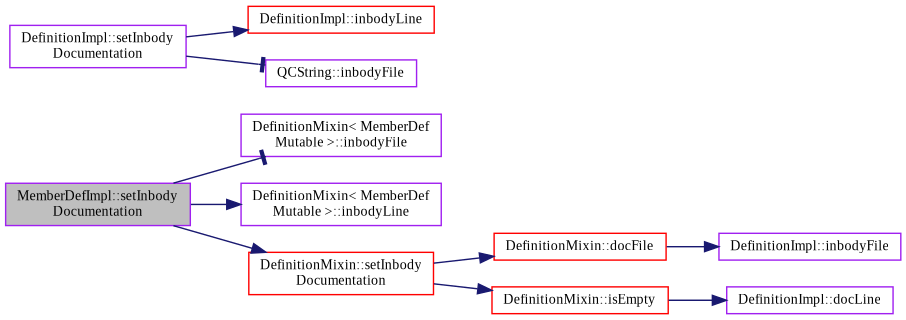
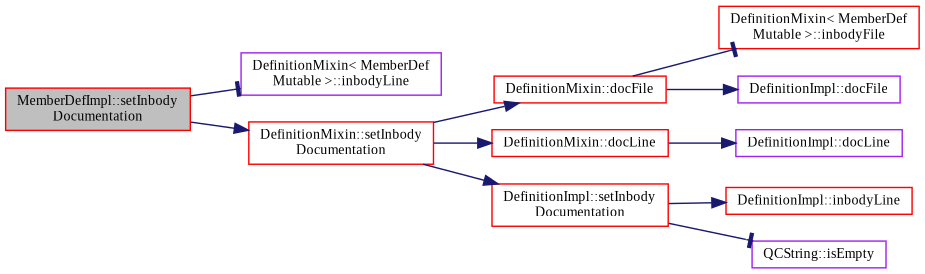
node "DefinitionImpl::setInbody Documentation": color purple -> red
node "QCString::inbodyFile": label "QCString::inbodyFile" -> "QCString::isEmpty"
node "DefinitionMixin< MemberDef Mutable >::inbodyFile": color purple -> red
edge "MemberDefImpl::setInbody Documentation" -> "DefinitionMixin< MemberDef Mutable >::inbodyFile": now "DefinitionMixin::docFile" -> "DefinitionMixin< MemberDef Mutable >::inbodyFile"
edge "DefinitionMixin::setInbody Documentation" -> "DefinitionImpl::setInbody Documentation": added
node "MemberDefImpl::setInbody Documentation": color purple -> red
edge "MemberDefImpl::setInbody Documentation" -> "DefinitionMixin< MemberDef Mutable >::inbodyLine": arrowhead normal -> tee
node "DefinitionImpl::inbodyFile": label "DefinitionImpl::inbodyFile" -> "DefinitionImpl::docFile"
node "DefinitionMixin::isEmpty": label "DefinitionMixin::isEmpty" -> "DefinitionMixin::docLine"
